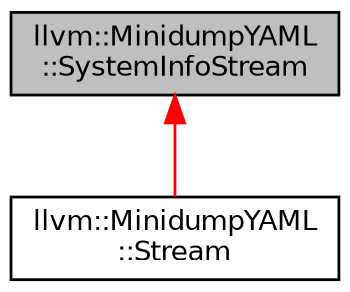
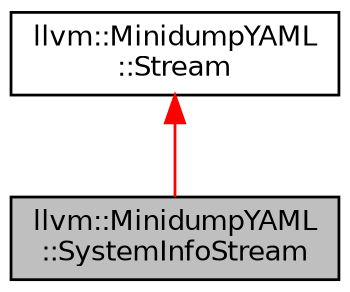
edge "llvm::MinidumpYAML ::Stream" -> "llvm::MinidumpYAML ::SystemInfoStream": reversed
